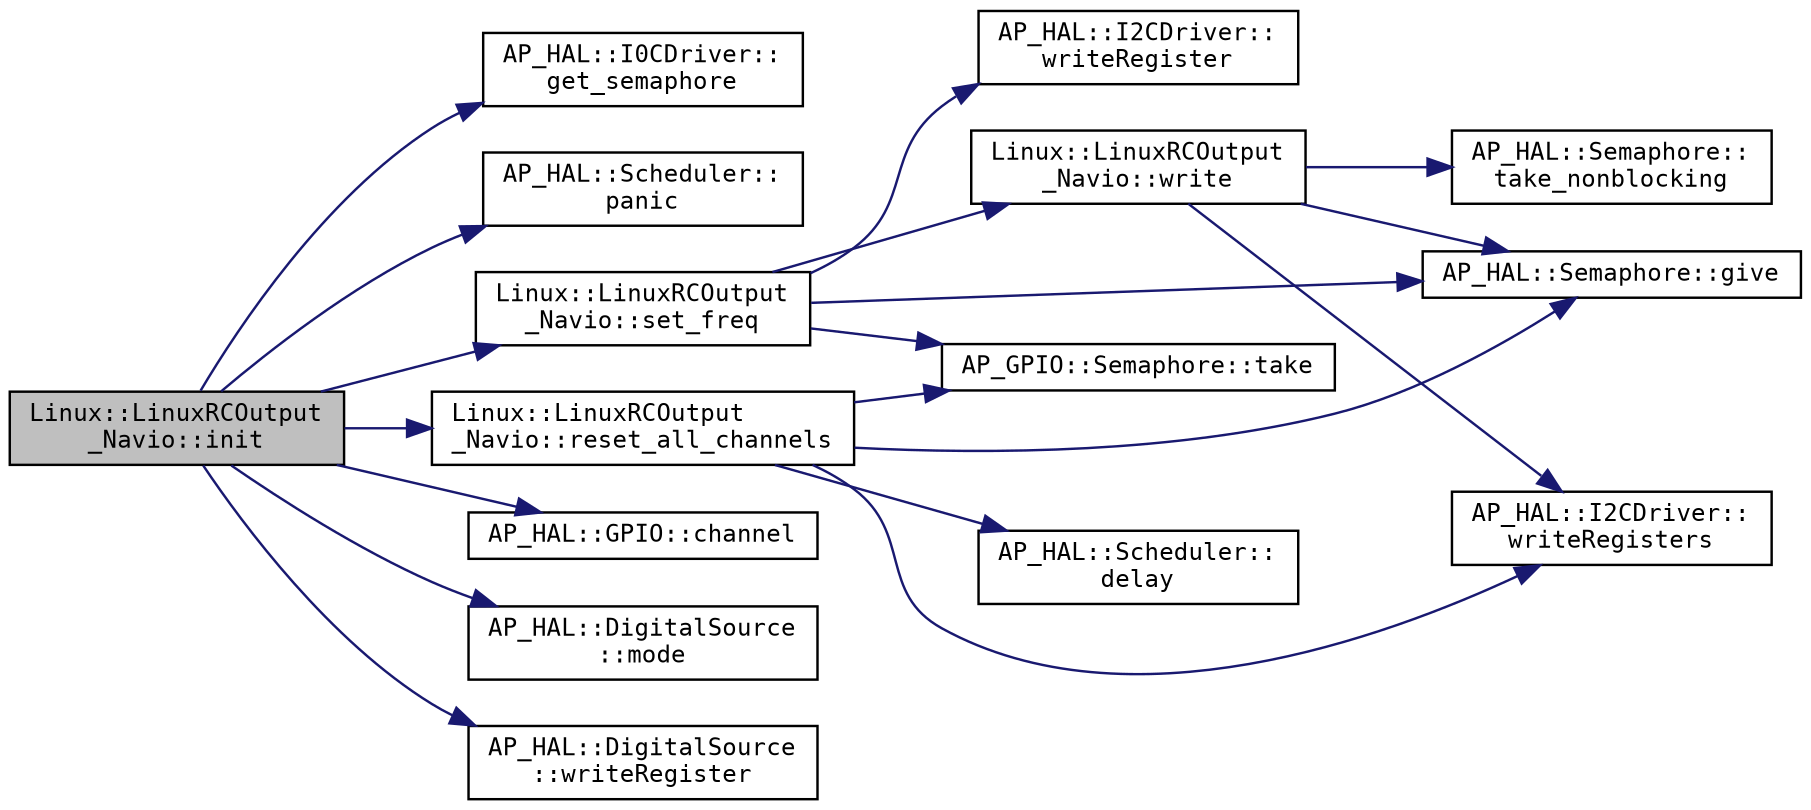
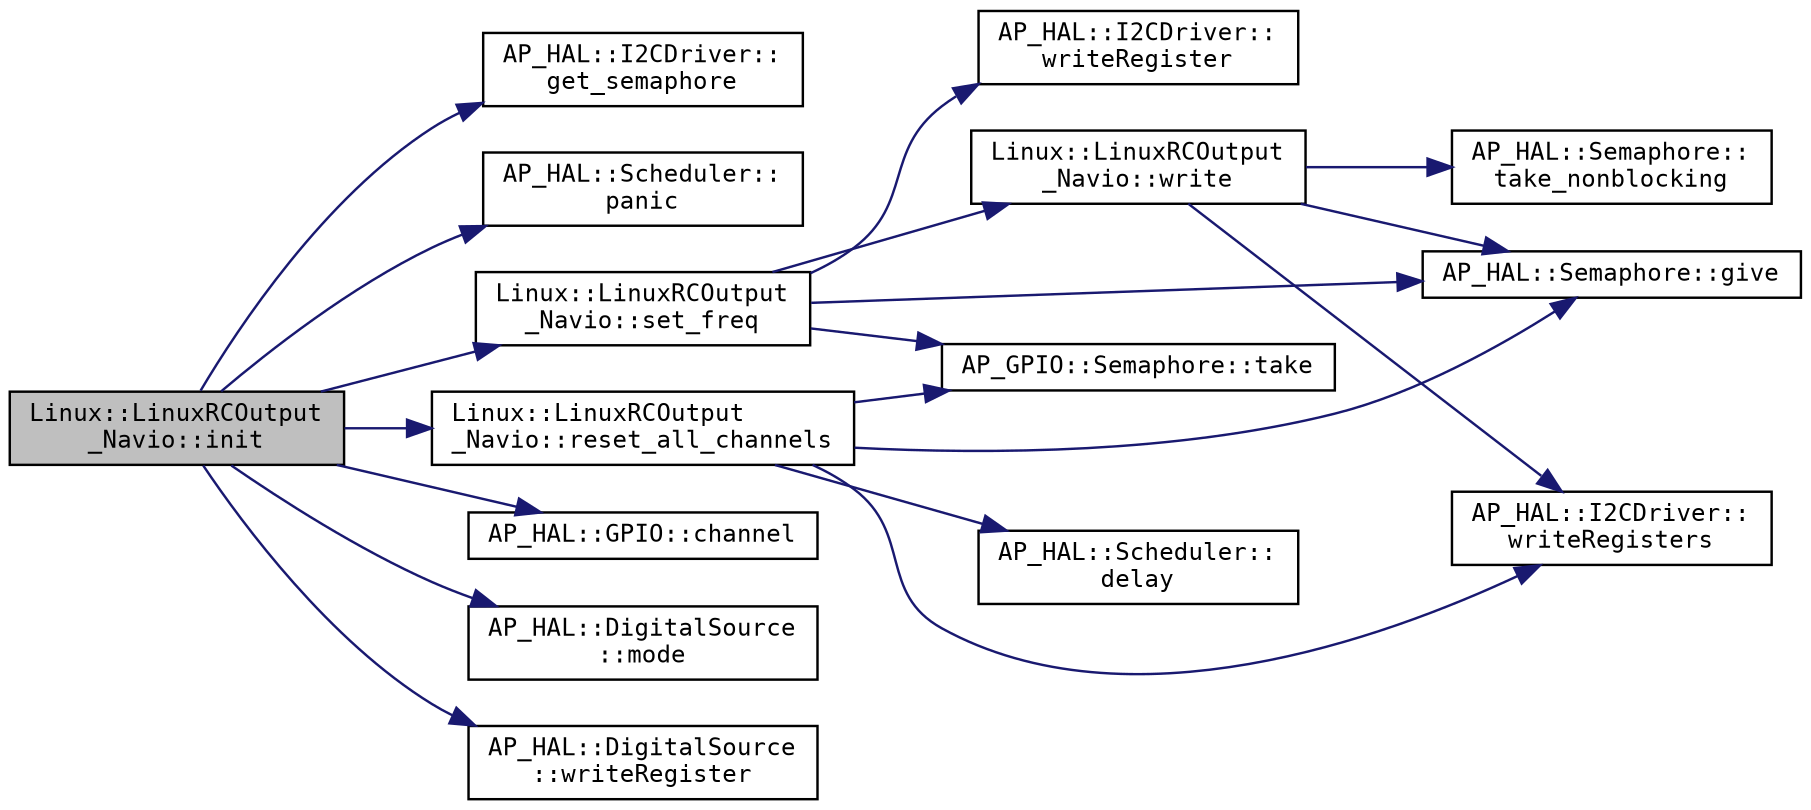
node "AP_HAL::I0CDriver:: get_semaphore": label "AP_HAL::I0CDriver:: get_semaphore" -> "AP_HAL::I2CDriver:: get_semaphore"
